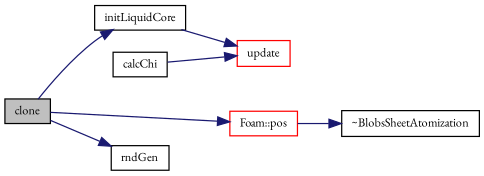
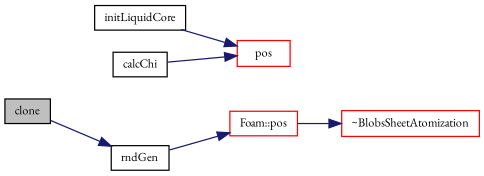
node "update": label "update" -> "pos"
edge "clone" -> "initLiquidCore": removed
edge "clone" -> "Foam::pos": now "rndGen" -> "Foam::pos"
node "~BlobsSheetAtomization": color black -> red
